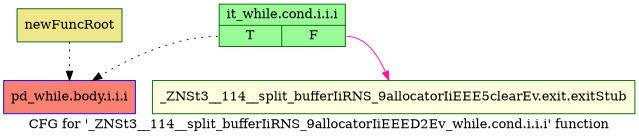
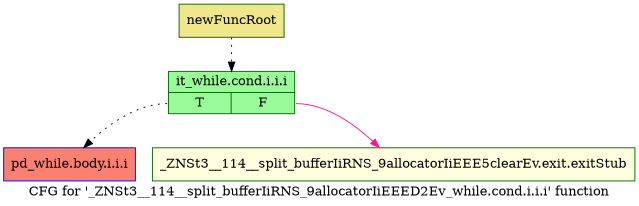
edge "newFuncRoot" -> "pd_while.body.i.i.i": now "newFuncRoot" -> "it_while.cond.i.i.i"
